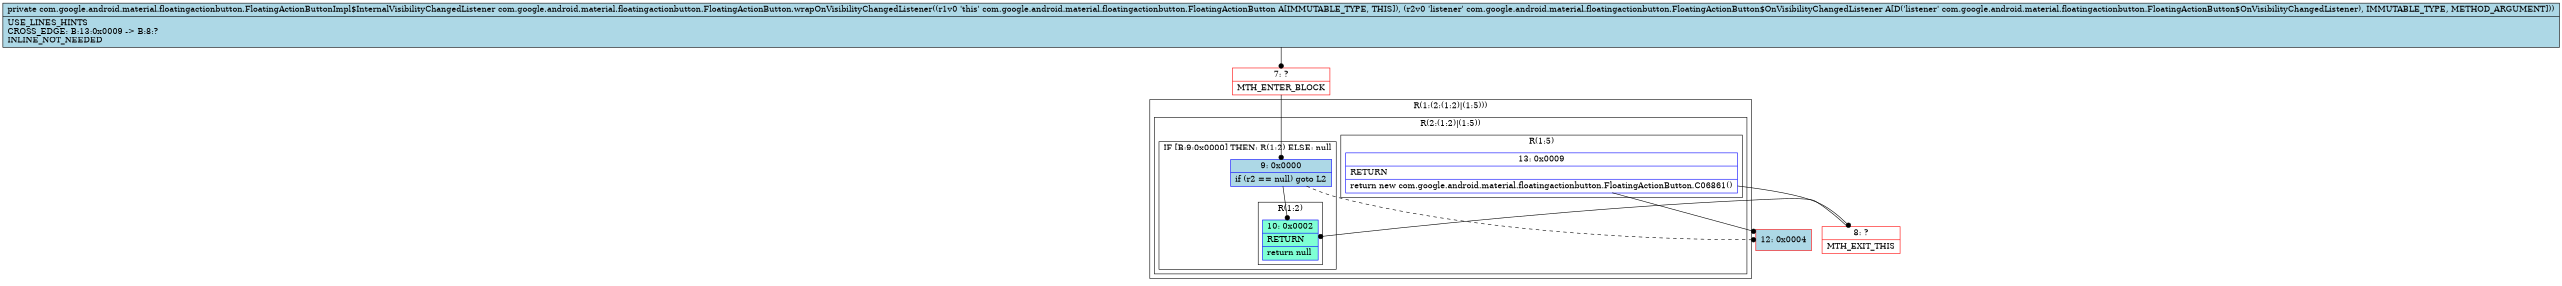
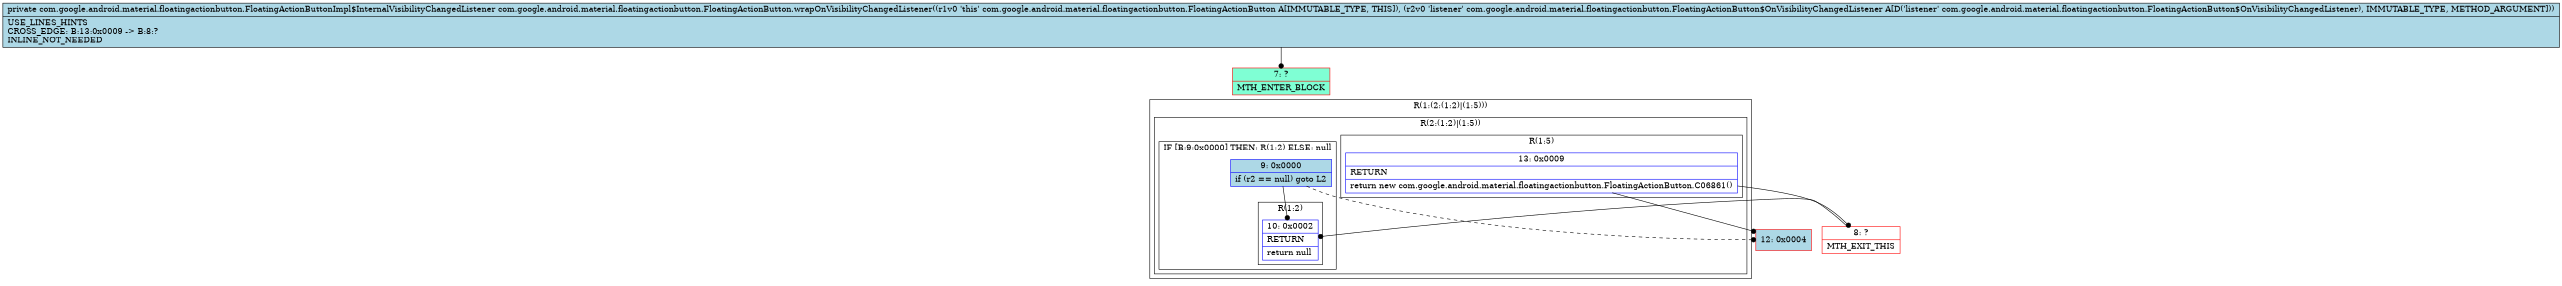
node "7: ?": fillcolor white -> aquamarine
edge "7: ?" -> "9: 0x0000": removed
node "10: 0x0002": fillcolor aquamarine -> white
